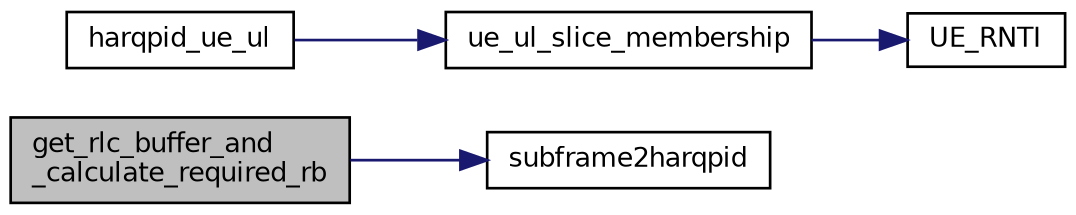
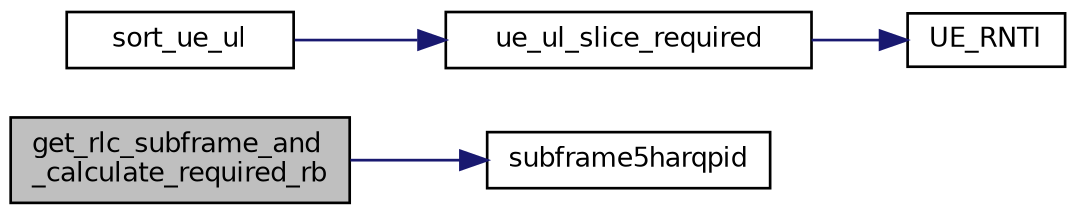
node "harqpid_ue_ul": label "harqpid_ue_ul" -> "sort_ue_ul"
node "ue_ul_slice_membership": label "ue_ul_slice_membership" -> "ue_ul_slice_required"
node "get_rlc_buffer_and _calculate_required_rb": label "get_rlc_buffer_and _calculate_required_rb" -> "get_rlc_subframe_and _calculate_required_rb"
node "subframe2harqpid": label "subframe2harqpid" -> "subframe5harqpid"
